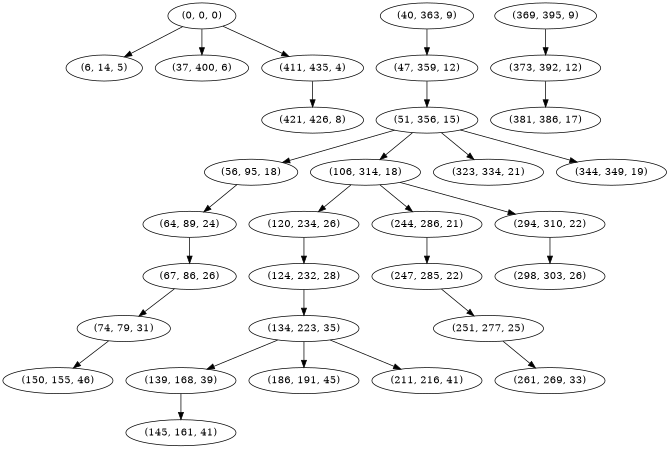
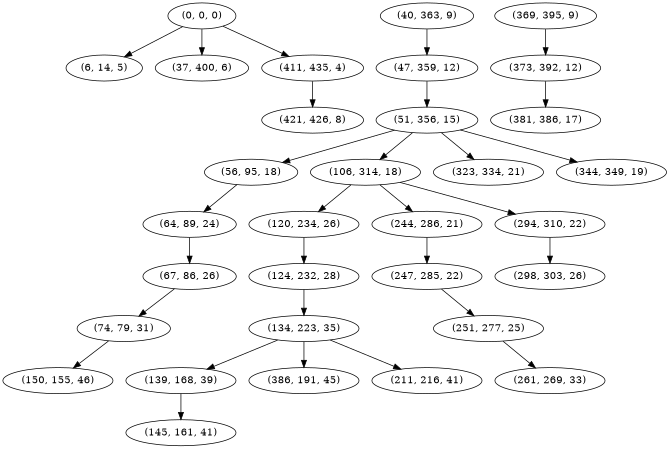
node "(186, 191, 45)": label "(186, 191, 45)" -> "(386, 191, 45)"
